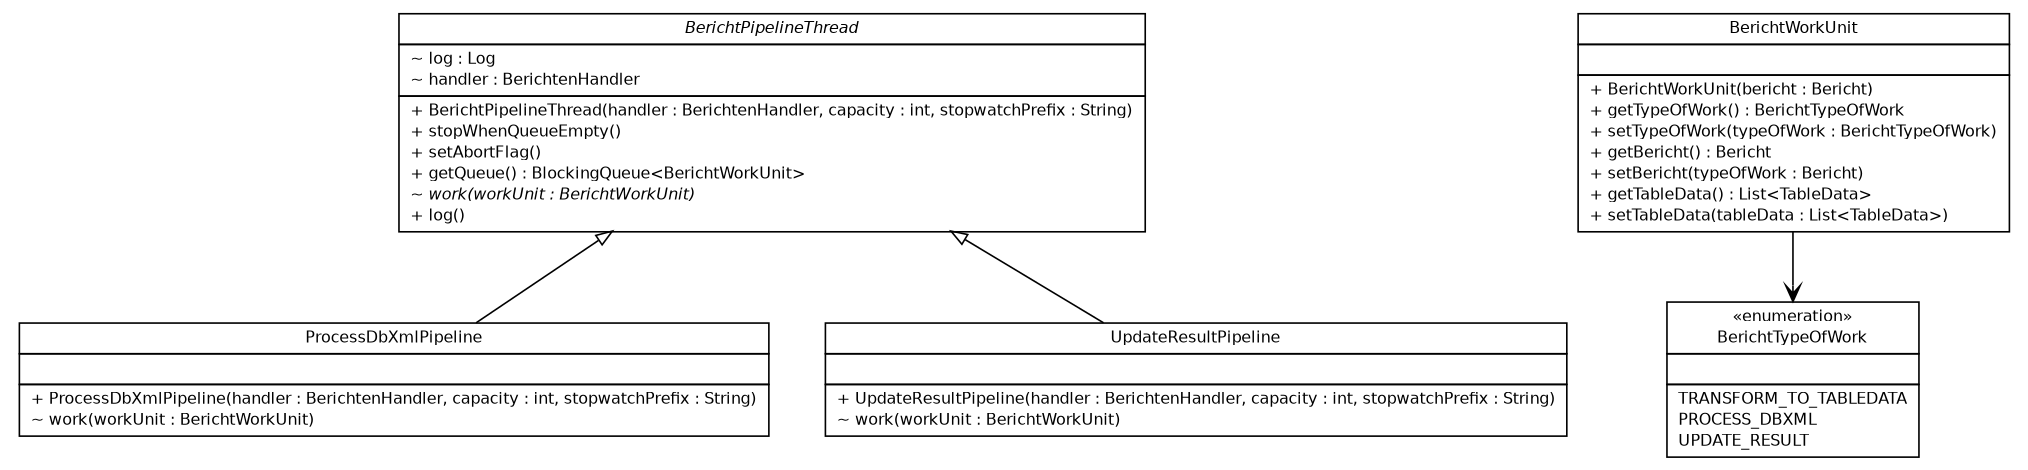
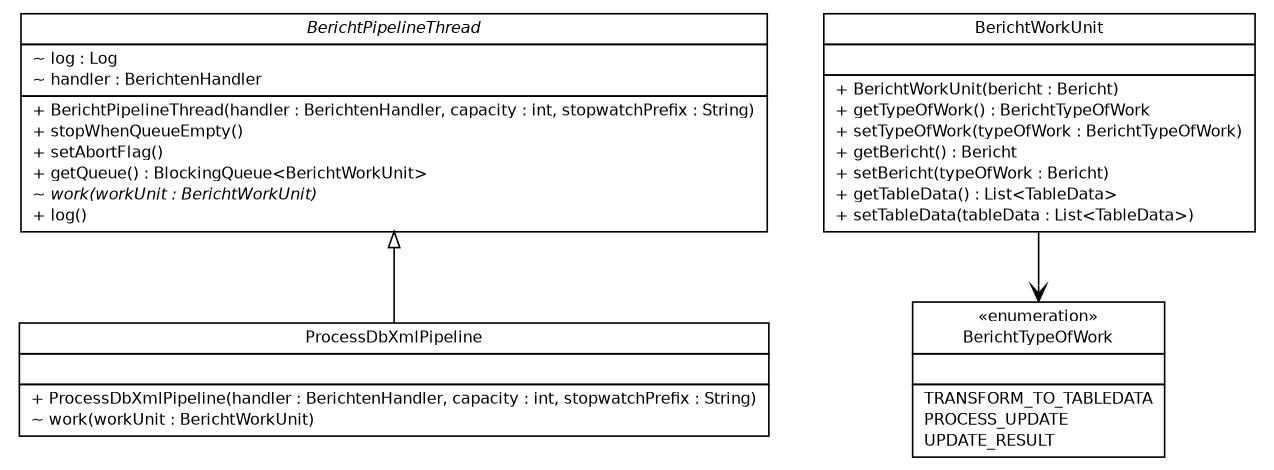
node "UpdateResultPipeline": removed
node "BerichtTypeOfWork": text "PROCESS_DBXML" -> "PROCESS_UPDATE"
